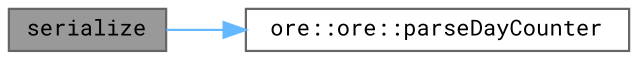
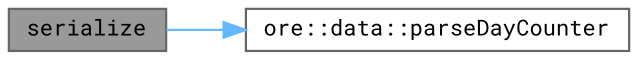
node "ore::ore::parseDayCounter": label "ore::ore::parseDayCounter" -> "ore::data::parseDayCounter"
